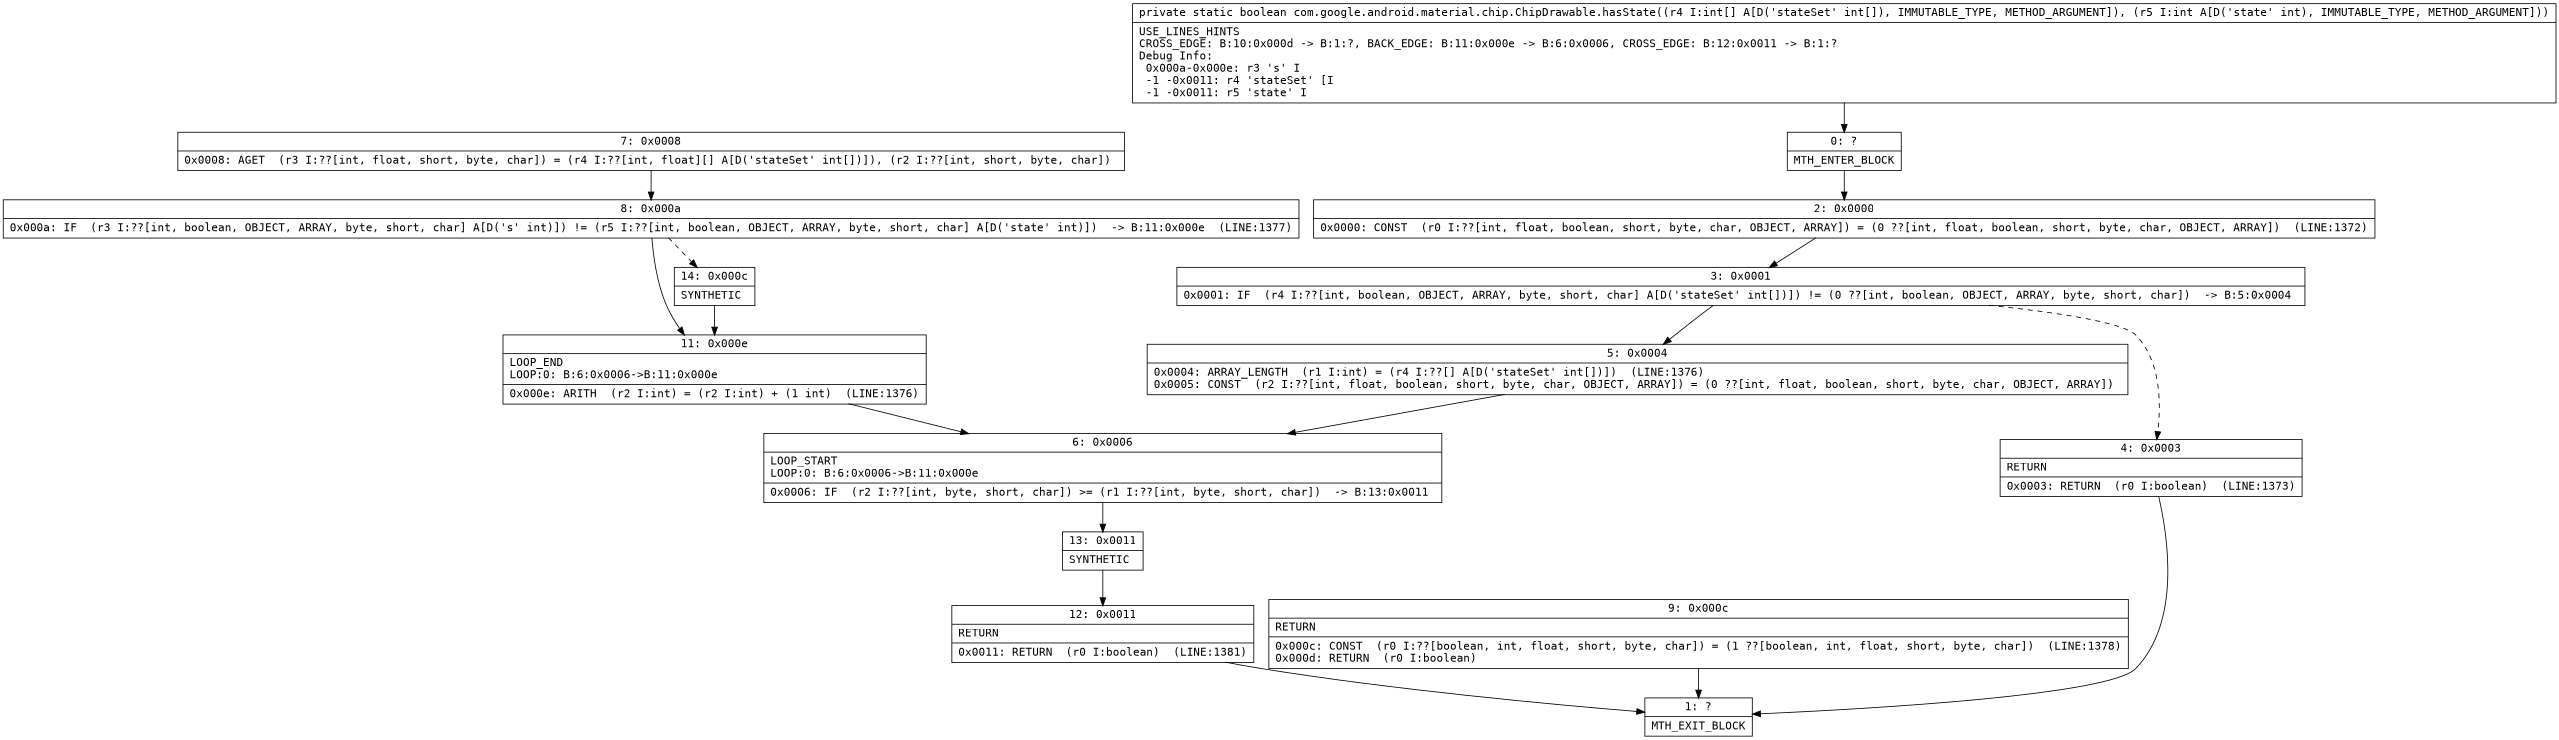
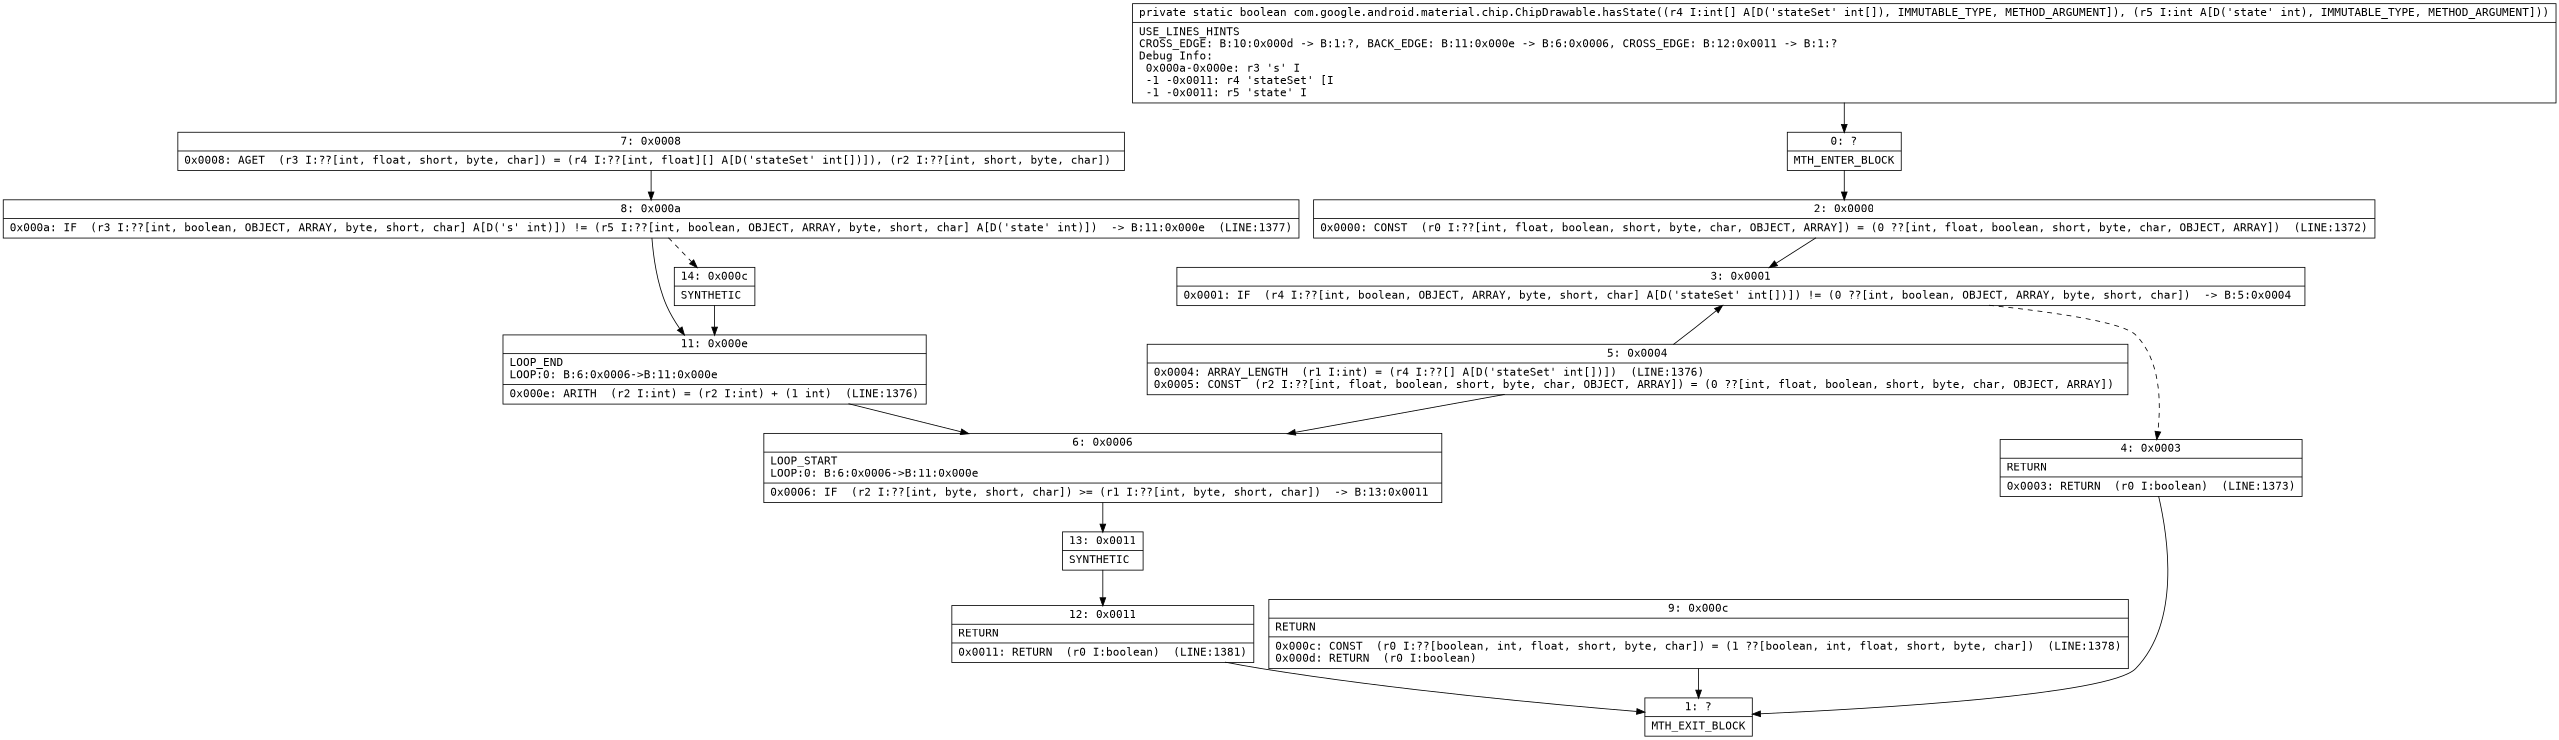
edge "3: 0x0001" -> "5: 0x0004": reversed
